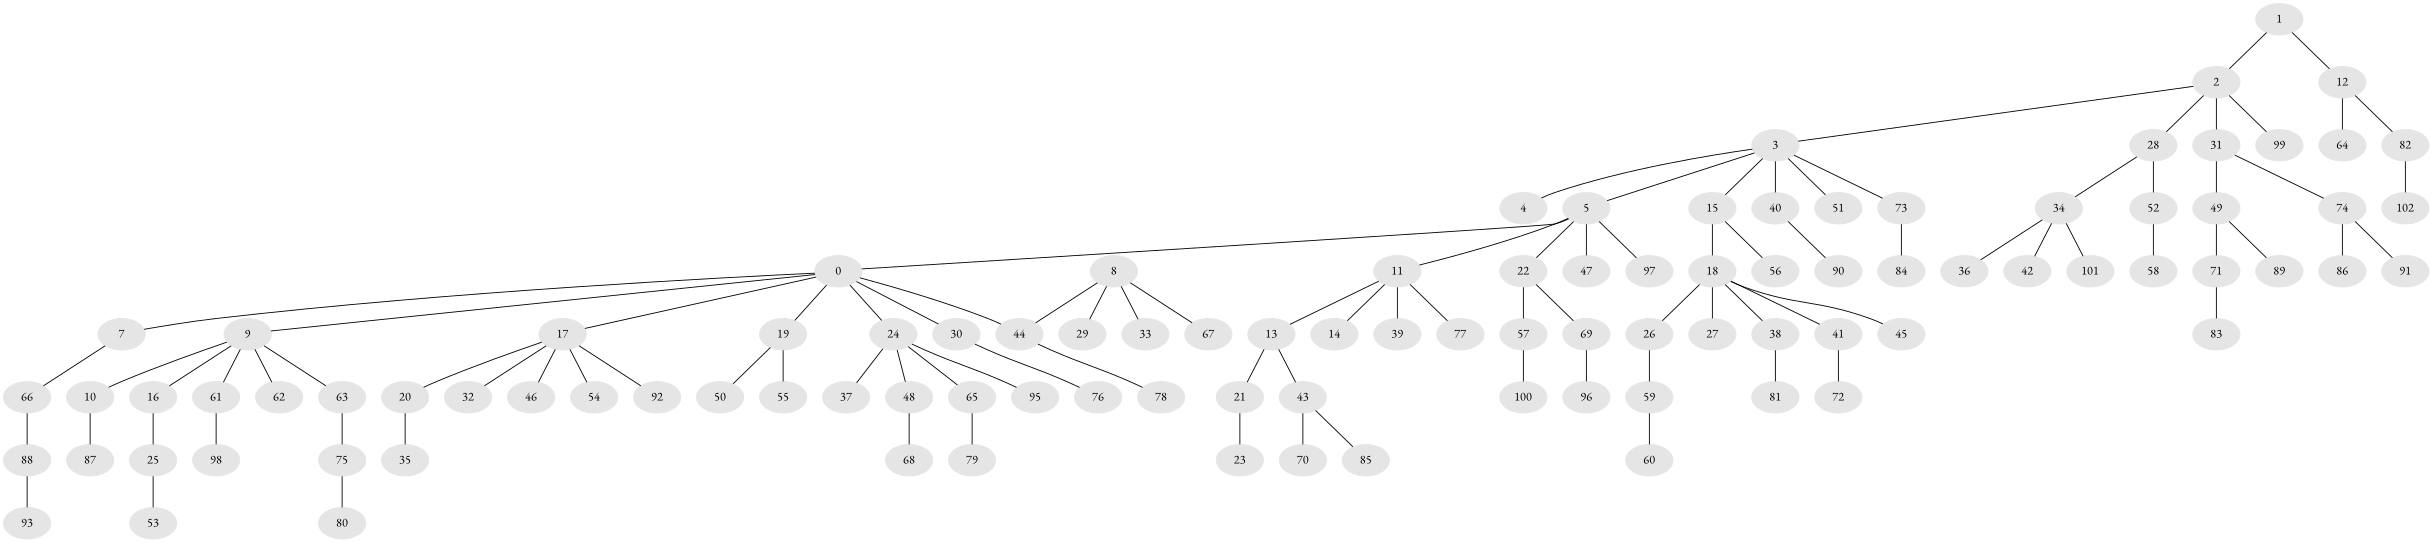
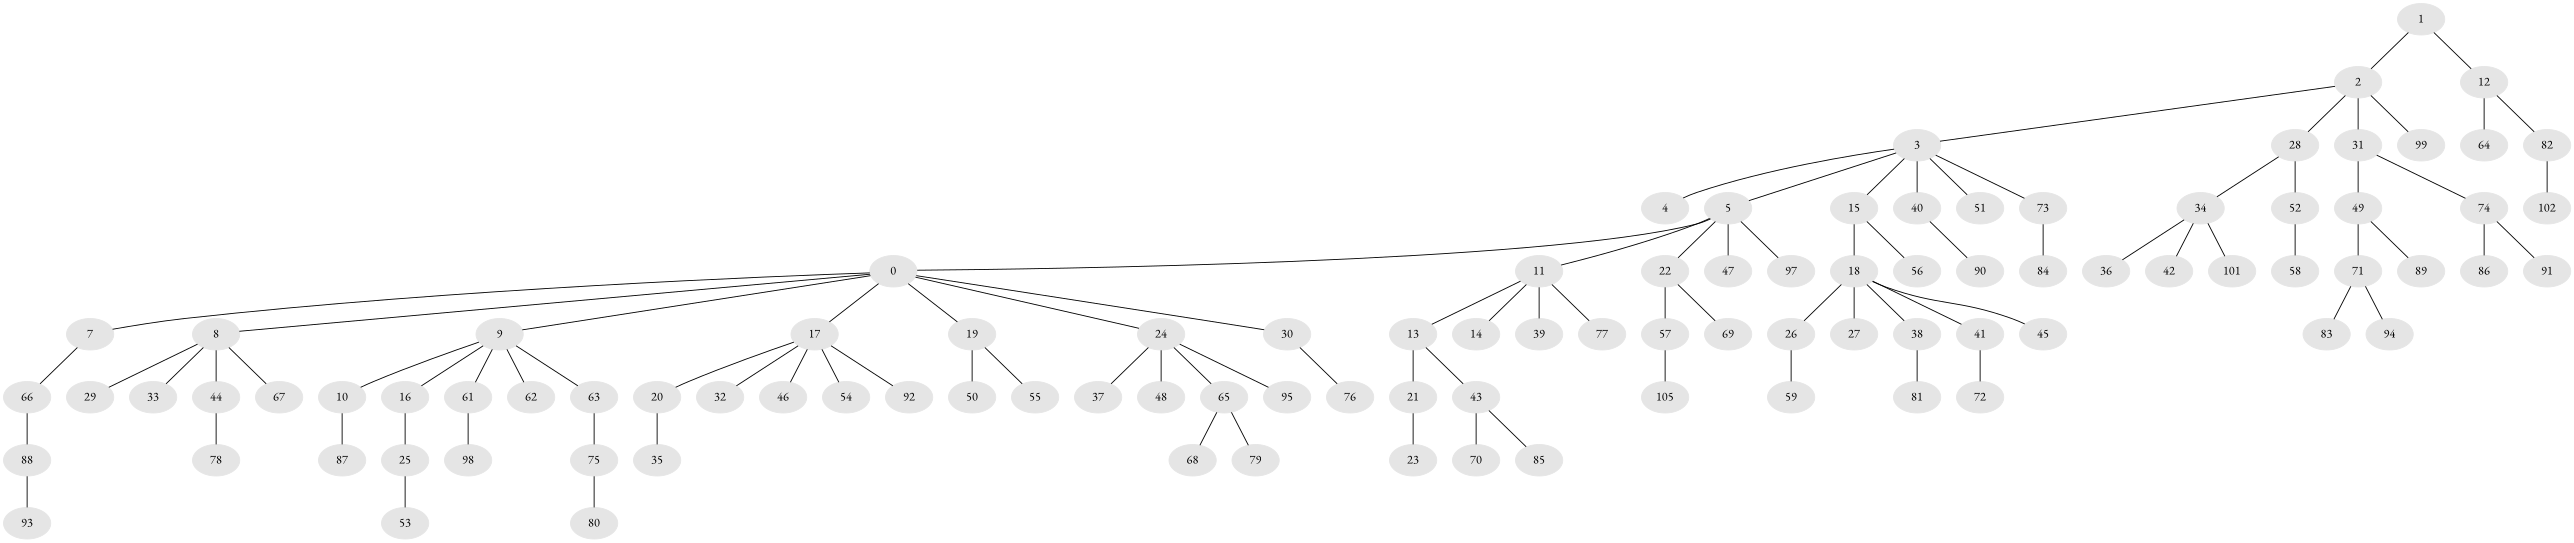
edge "0" -- "44": now "0" -- "8"
node "94": added
node "100": label "100" -> "105"
node "96": removed
edge "48" -- "68": now "65" -- "68"
node "60": removed
